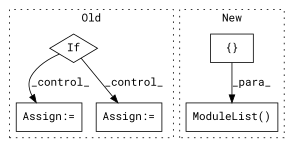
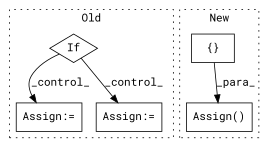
node "ModuleList()": label "ModuleList()" -> "Assign()"
